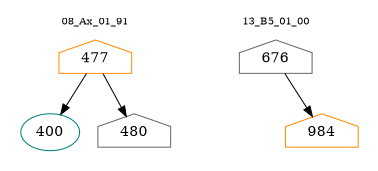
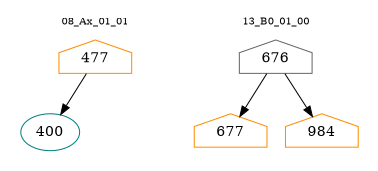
cluster "08_Ax_01_91": label "08_Ax_01_91" -> "08_Ax_01_01"
cluster "13_B5_01_00": label "13_B5_01_00" -> "13_B0_01_00"
node "480": removed
node "677": added
